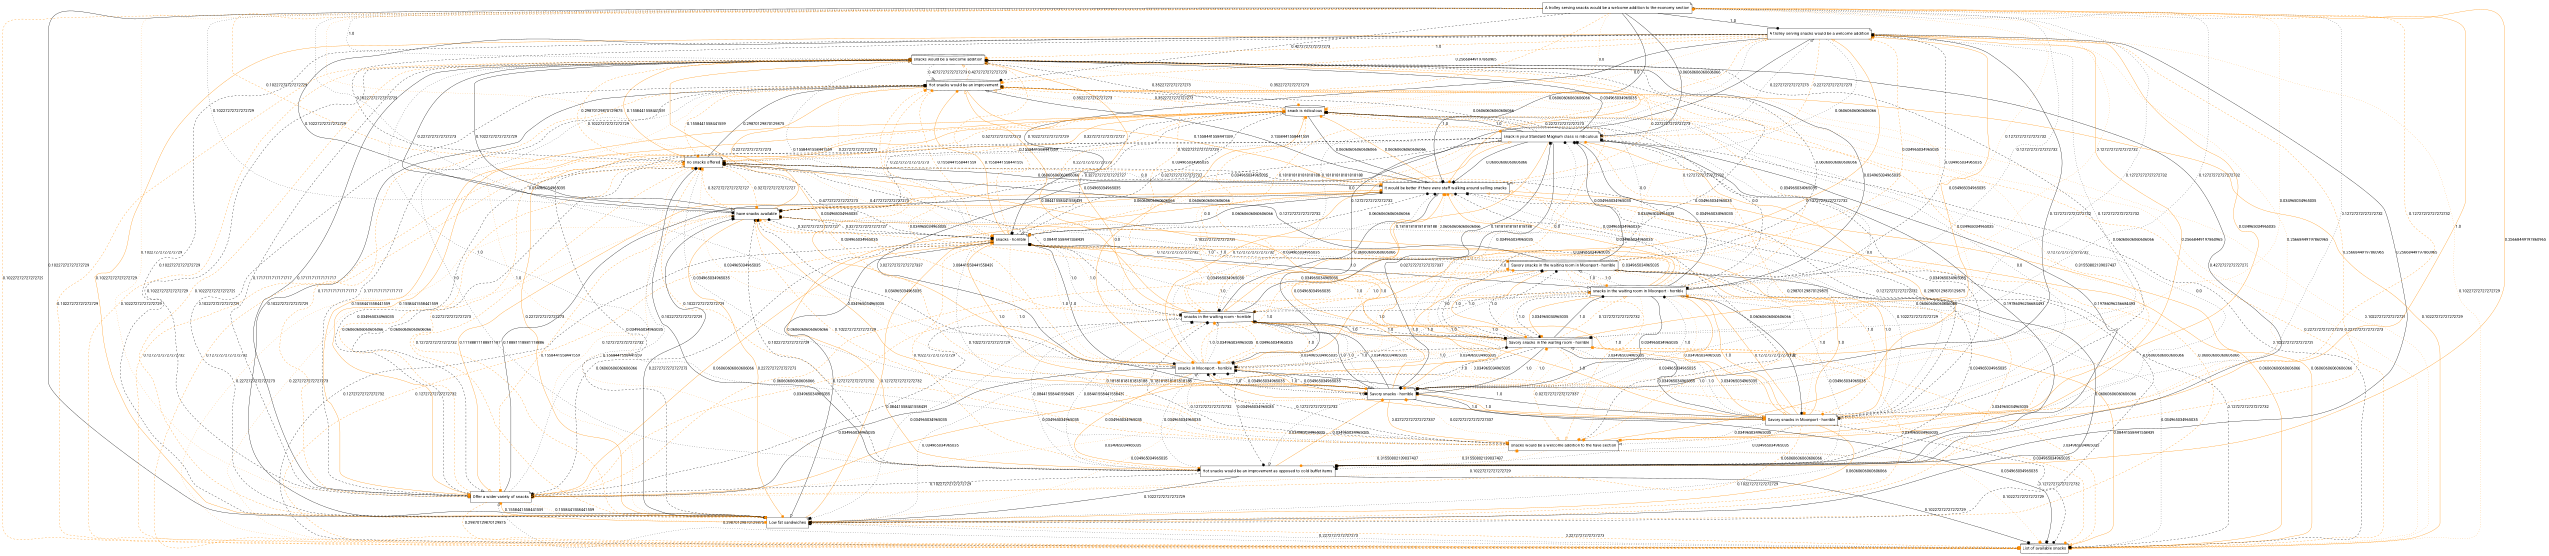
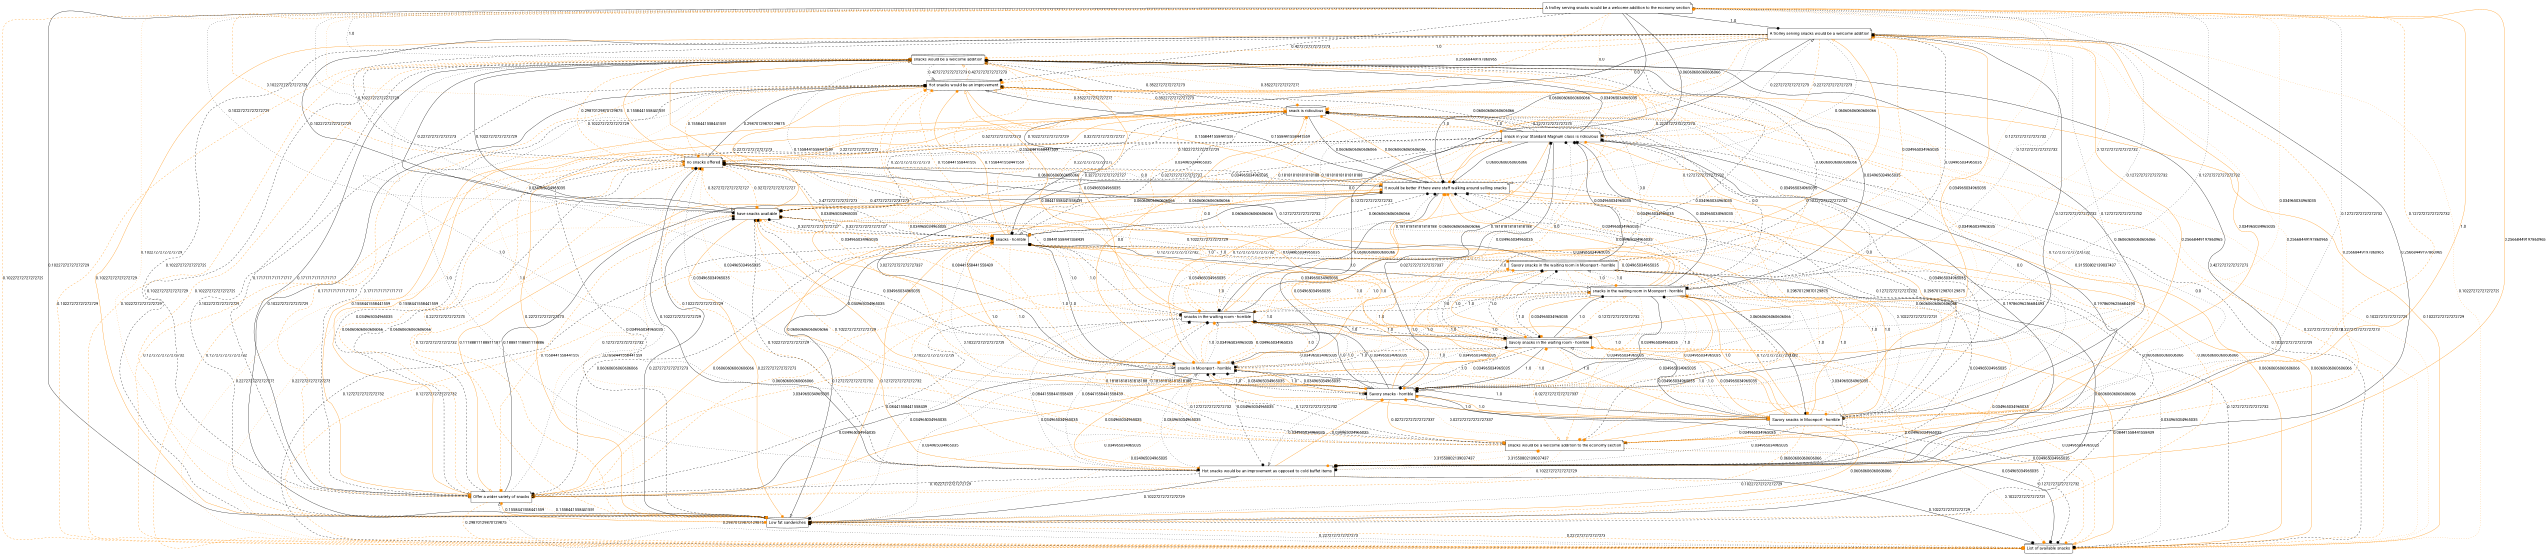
edge "Savory snacks in Moonport - horrible" -> "snacks would be a welcome addition": style dashed -> solid
node "snacks would be a welcome addition to the have section": label "snacks would be a welcome addition to the have section" -> "snacks would be a welcome addition to the economy section"
node "Low fat sandwiches": shape note -> cylinder
